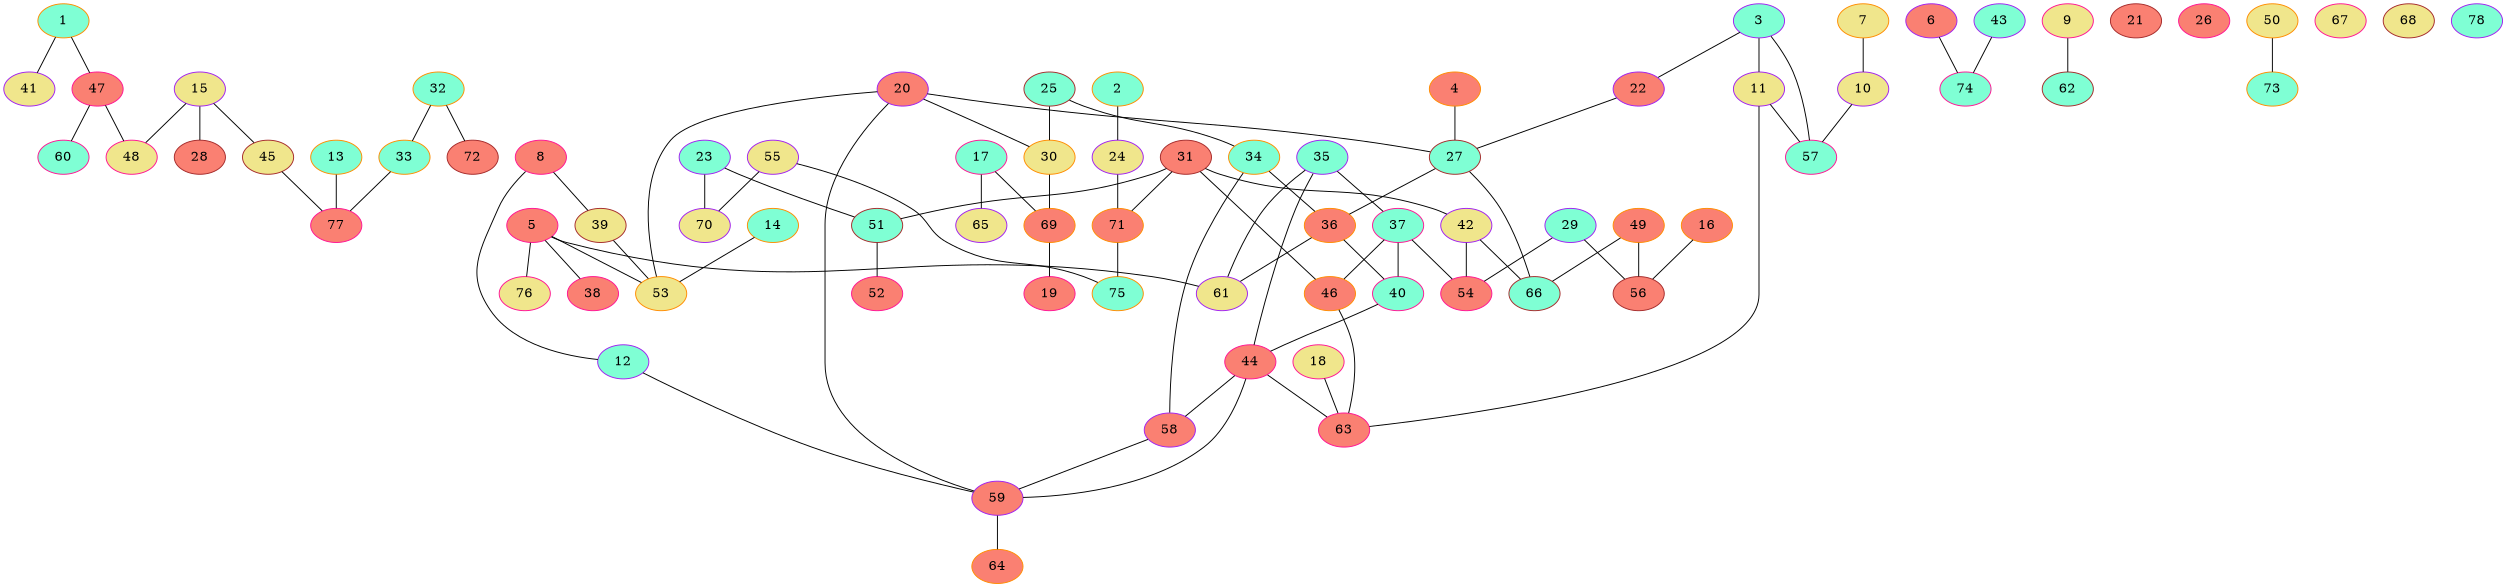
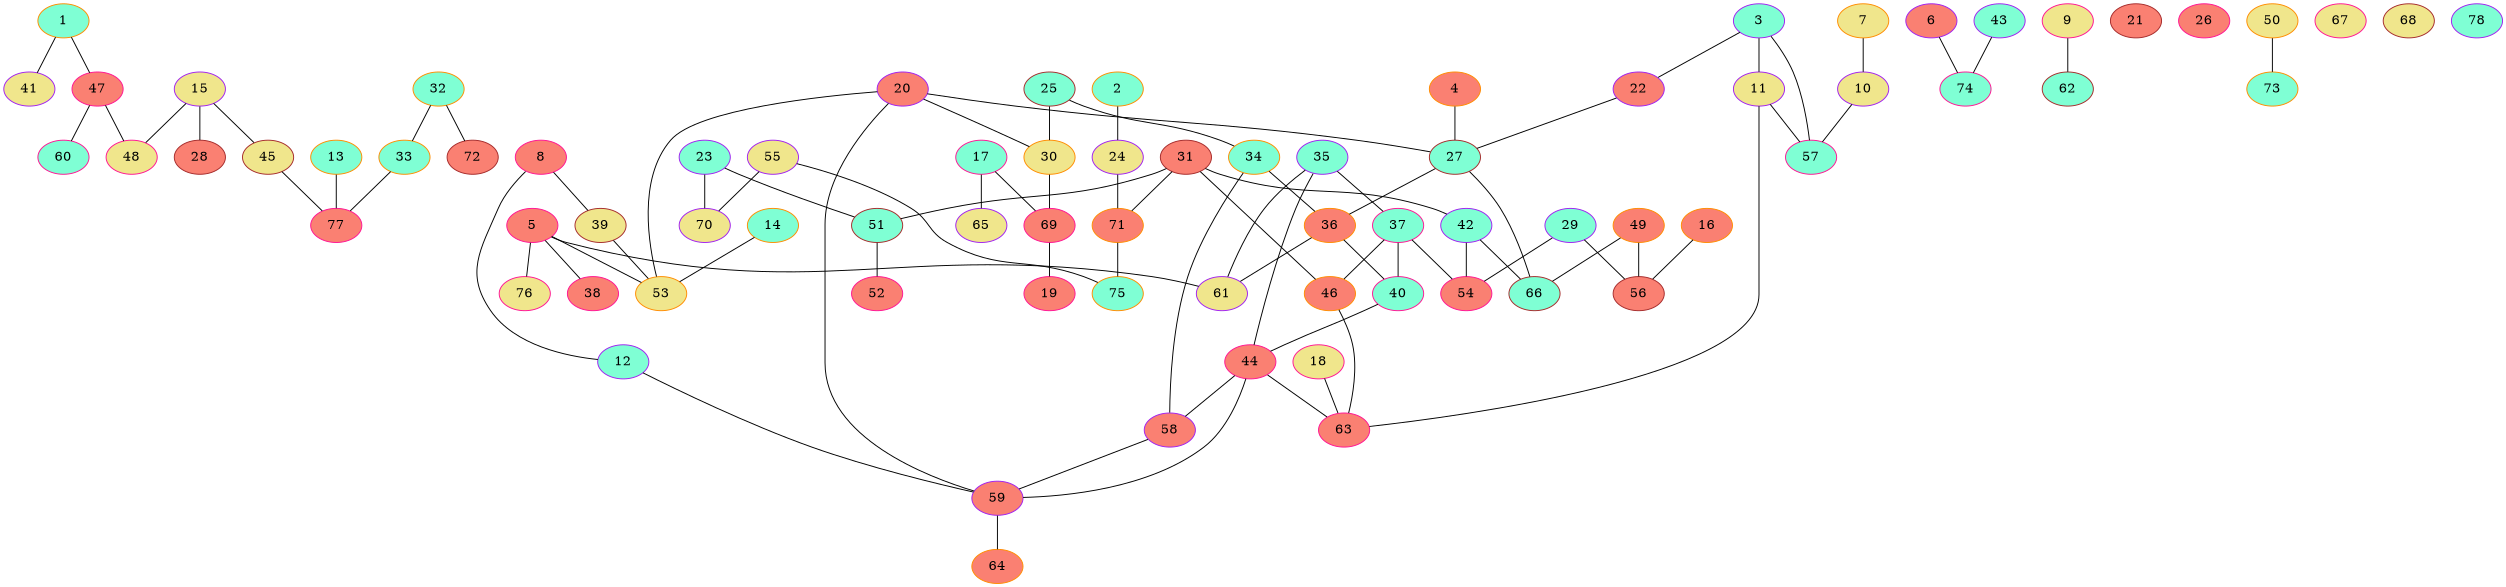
node "69": color darkorange -> deeppink
node "42": fillcolor khaki -> aquamarine
